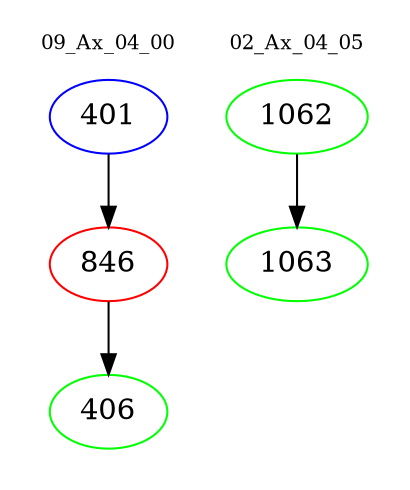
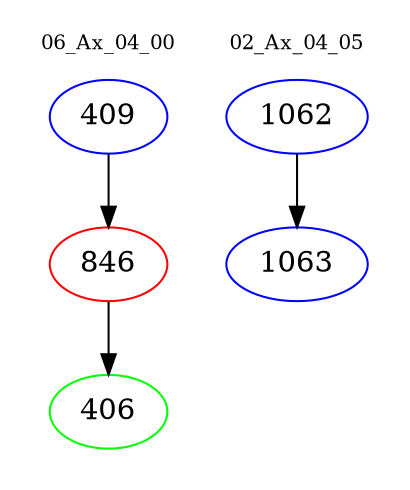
cluster "09_Ax_04_00": label "09_Ax_04_00" -> "06_Ax_04_00"
node "401": label "401" -> "409"
node "1062": color green -> blue
node "1063": color green -> blue
